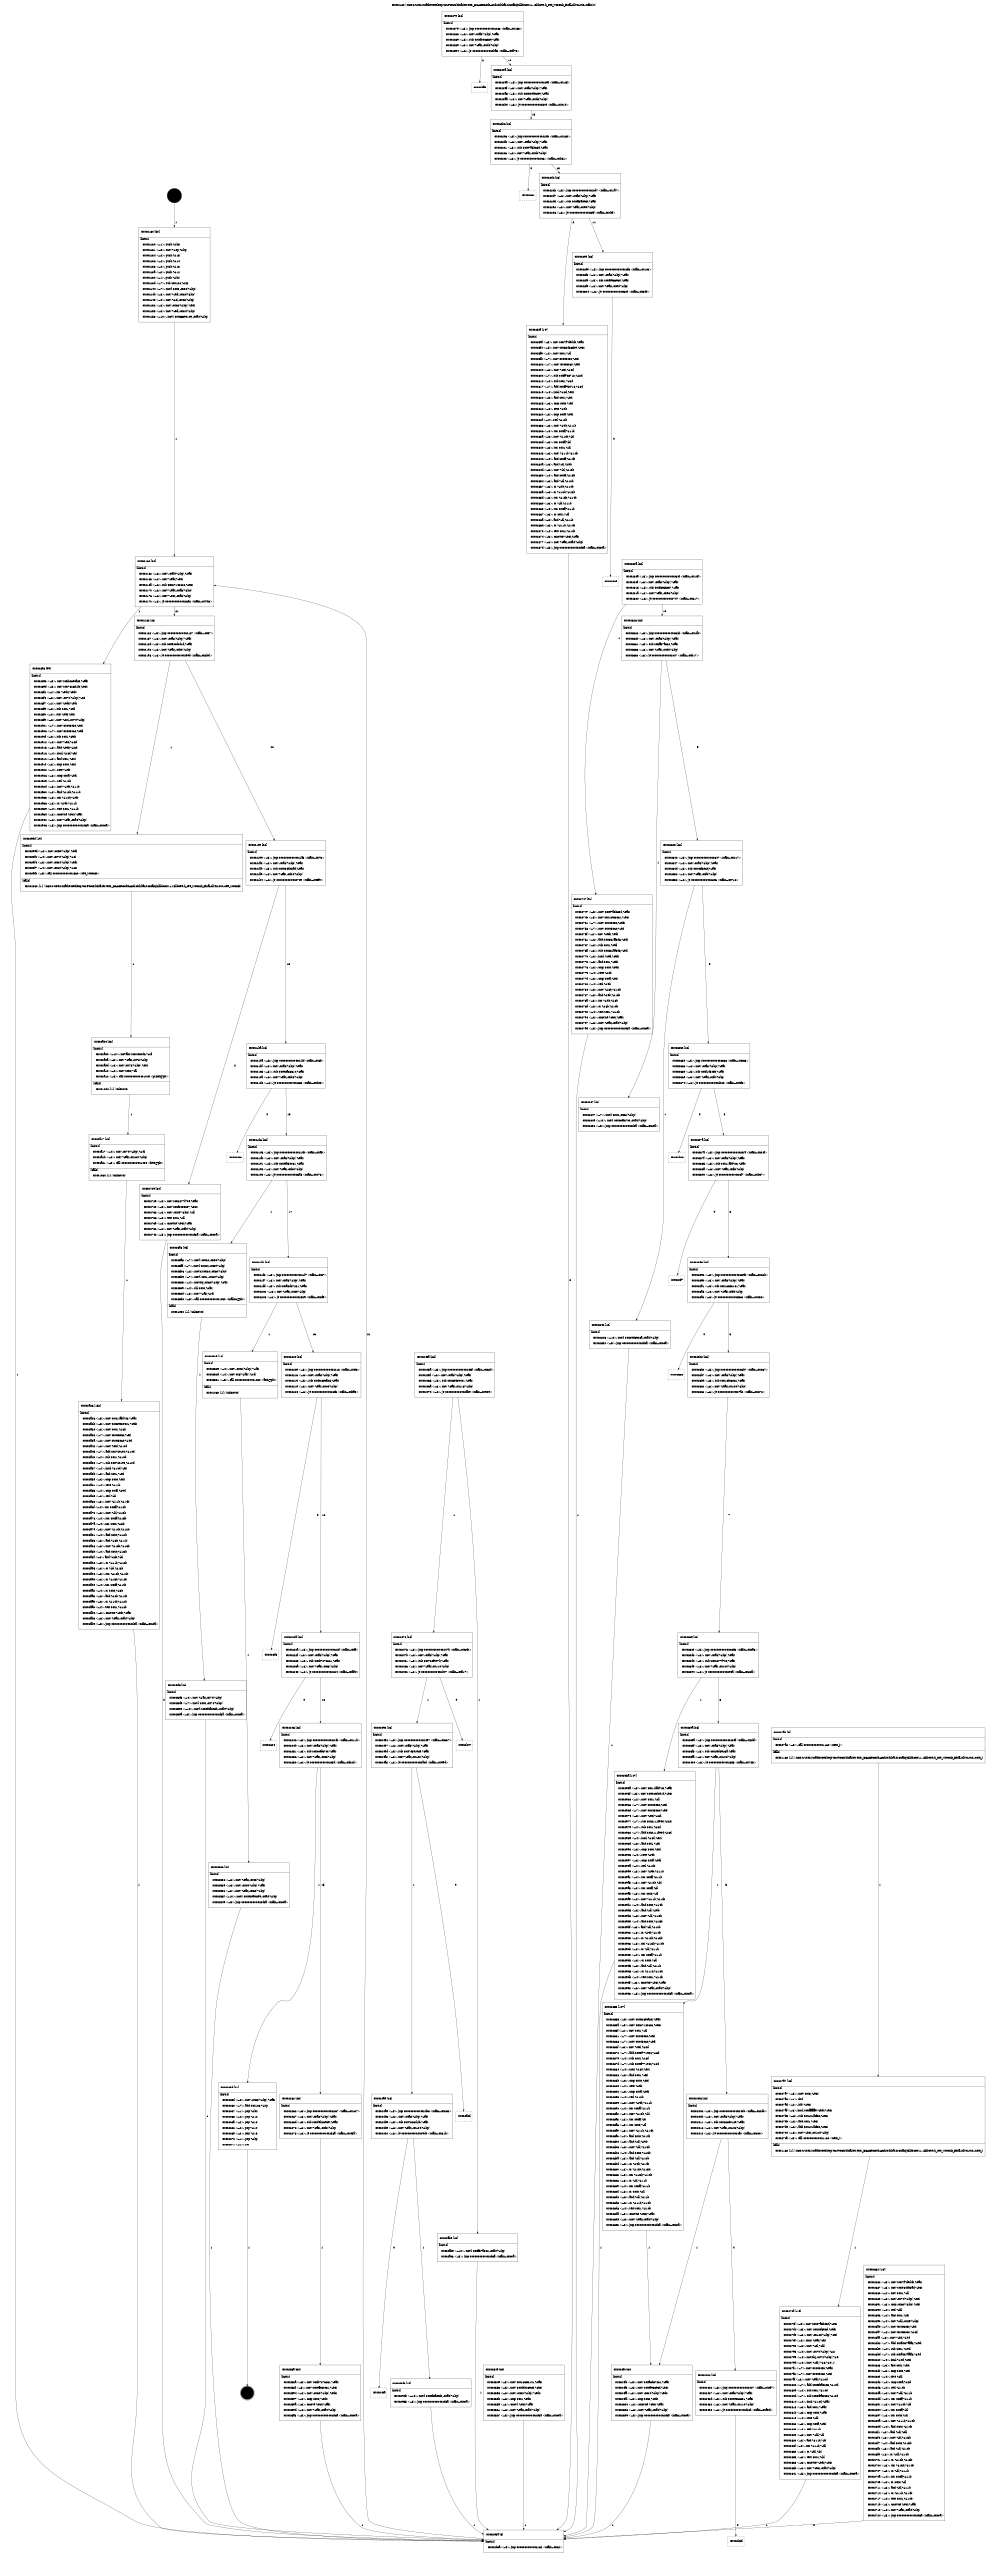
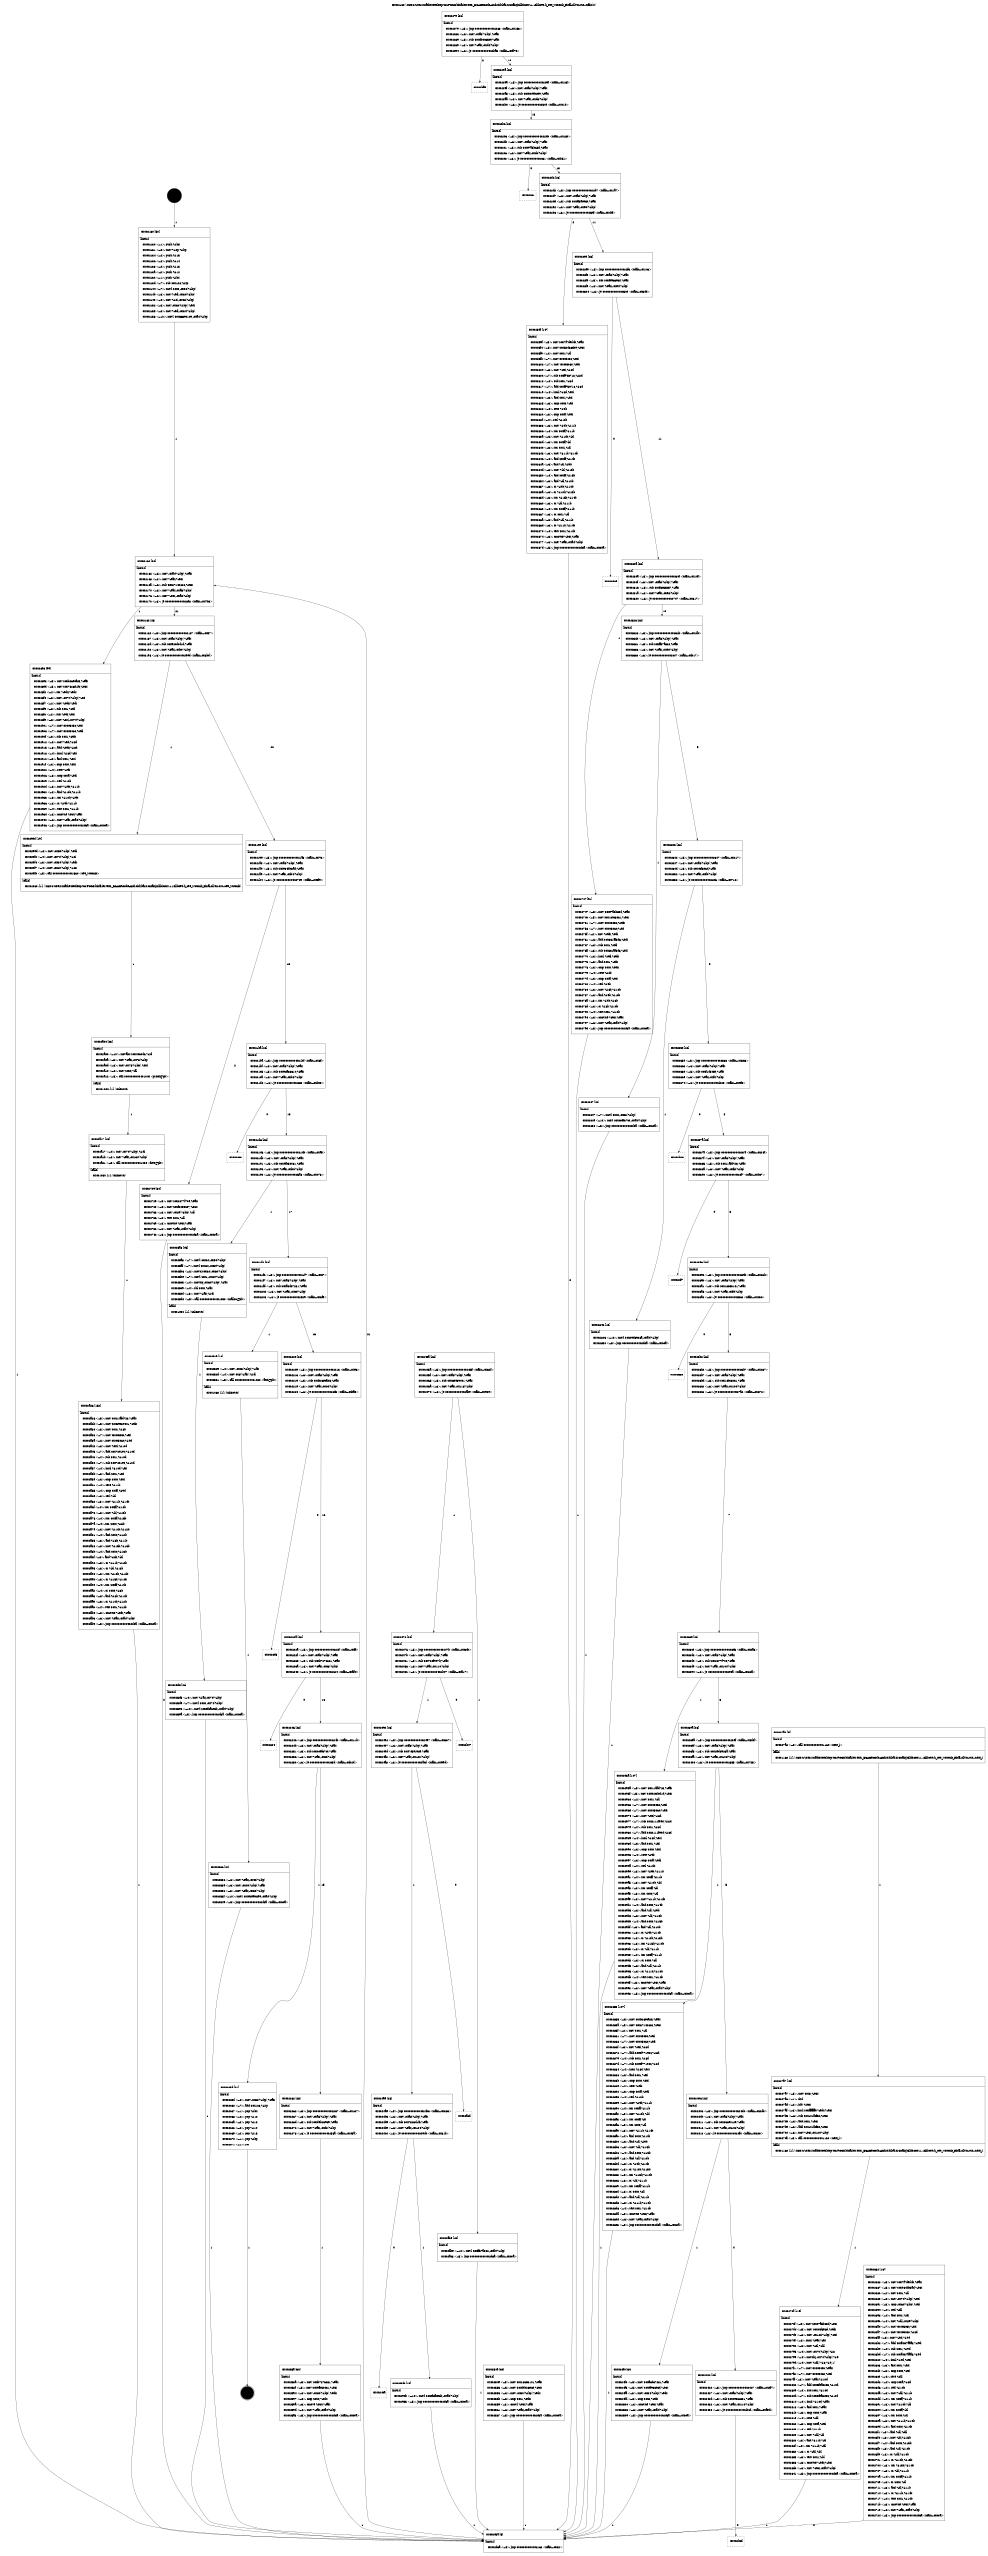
edge "0x4022ee [28]" -> "0x40230a [28]": added, label "11"
edge "0x402c47 [22]" -> "0x402d3a [5]": added, label "1"
edge "0x402855 [147]" -> "0x4024f0 [30]": now "0x402855 [147]" -> "0x402d3a [5]"
